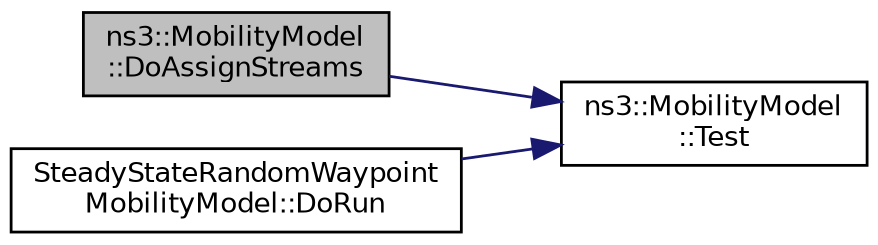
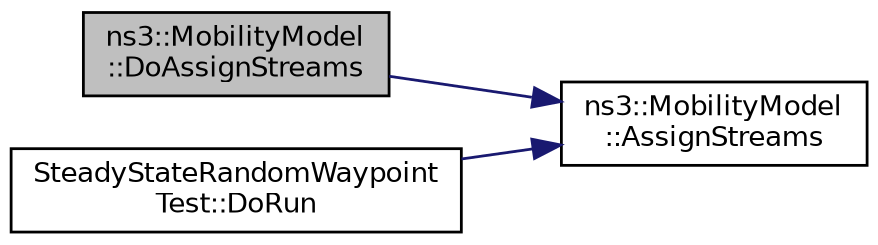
node "ns3::MobilityModel ::Test": label "ns3::MobilityModel ::Test" -> "ns3::MobilityModel ::AssignStreams"
node "SteadyStateRandomWaypoint MobilityModel::DoRun": label "SteadyStateRandomWaypoint MobilityModel::DoRun" -> "SteadyStateRandomWaypoint Test::DoRun"
